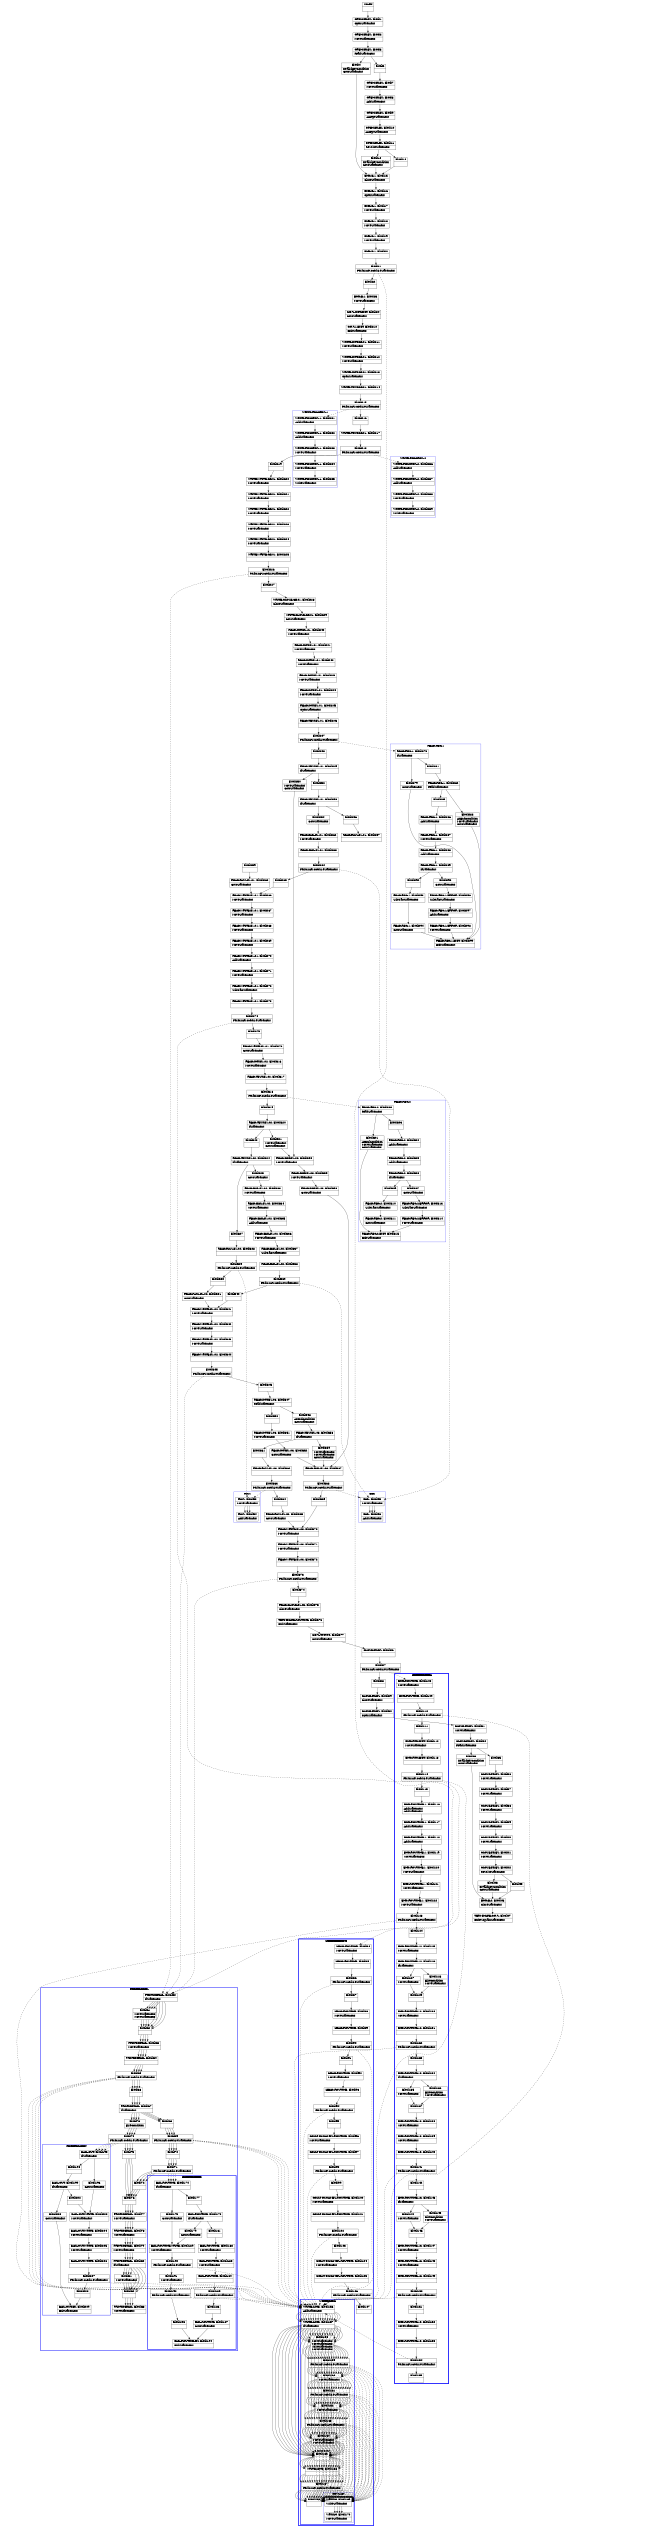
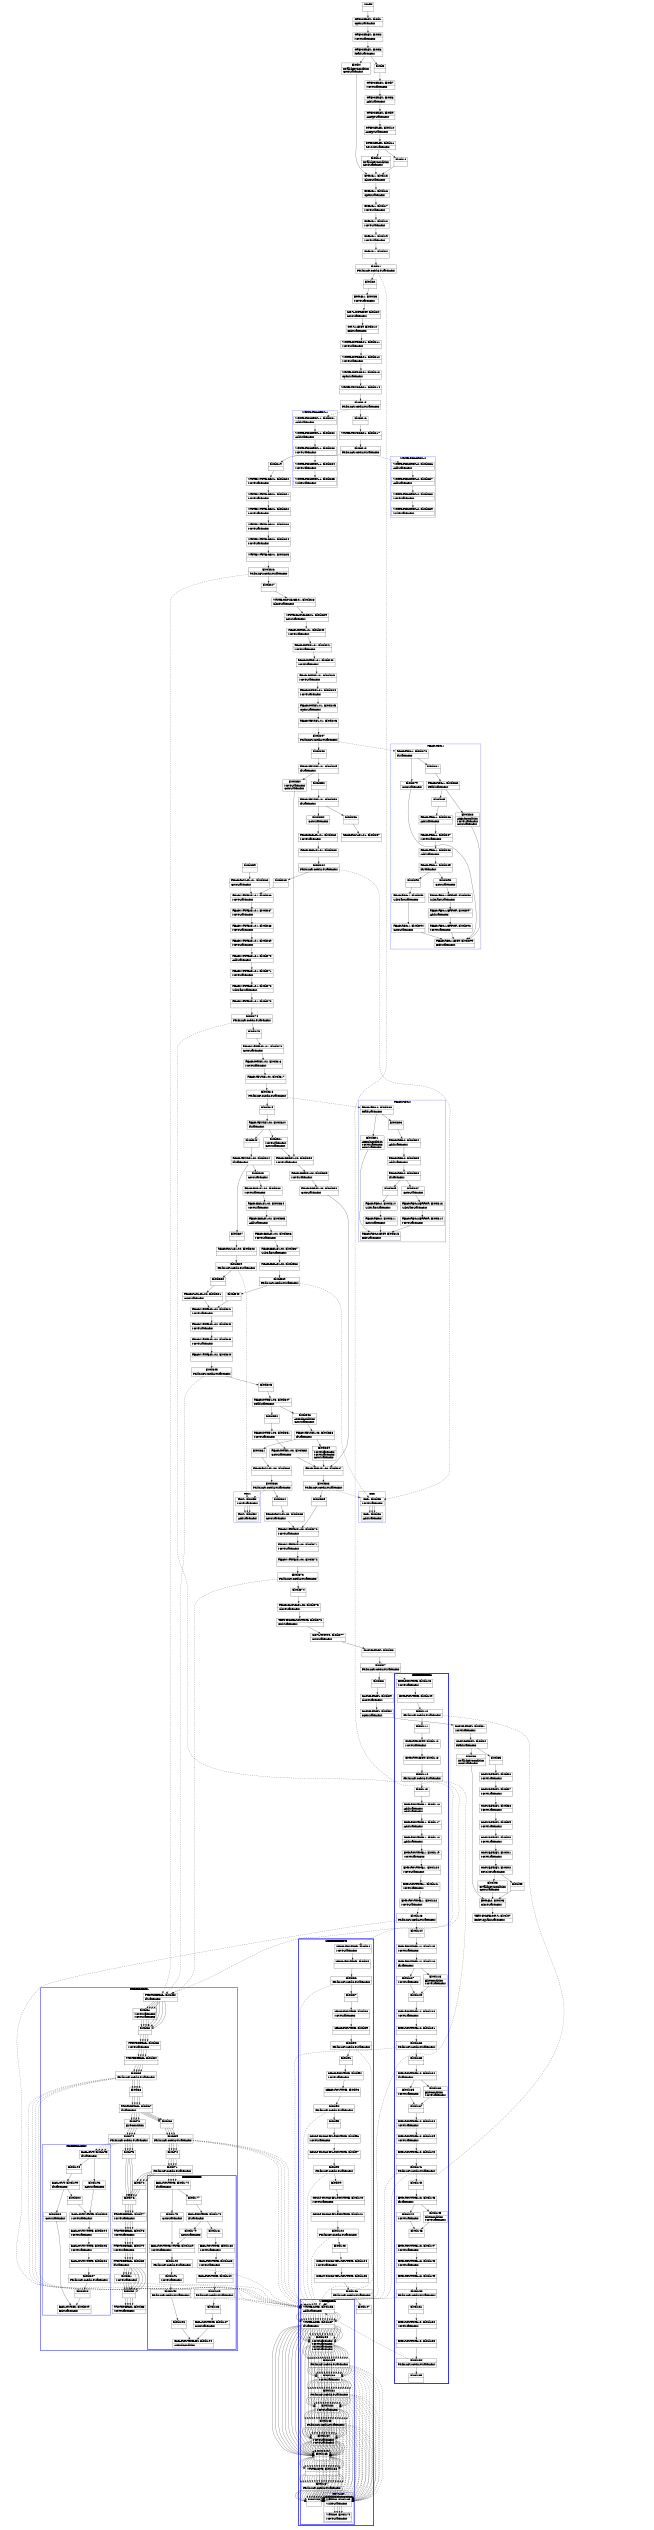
edge "Block146" -> "END-ROUTINE-13. Block147": removed
node "FAIL-ROUTINE-EX. Block194": text "ExitStatement" -> "AtEndCondition"
